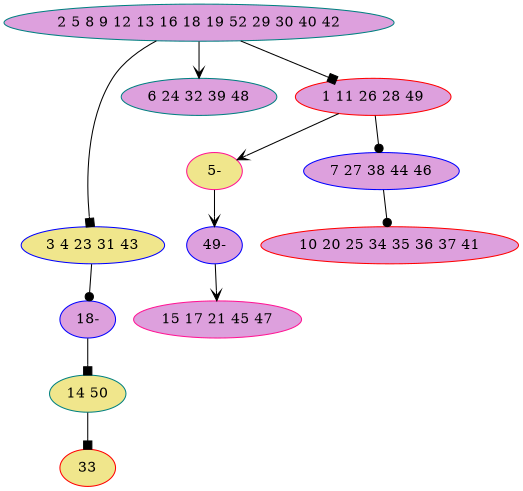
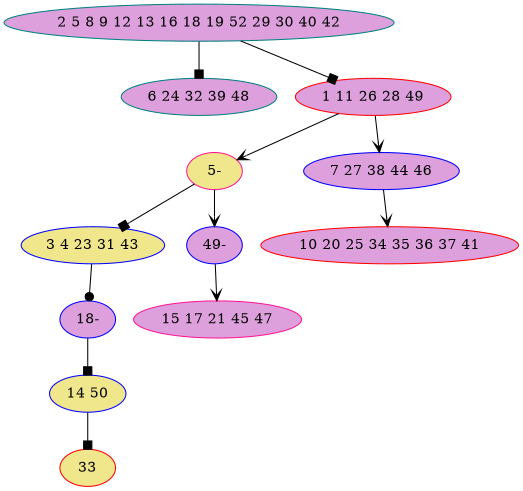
edge "2 5 8 9 12 13 16 18 19 52 29 30 40 42" -> "6 24 32 39 48": arrowhead vee -> box
edge "2 5 8 9 12 13 16 18 19 52 29 30 40 42" -> "3 4 23 31 43": now "5-" -> "3 4 23 31 43"
edge "1 11 26 28 49" -> "7 27 38 44 46": arrowhead dot -> vee
edge "7 27 38 44 46" -> "10 20 25 34 35 36 37 41": arrowhead dot -> vee
node "14 50": color teal -> blue
